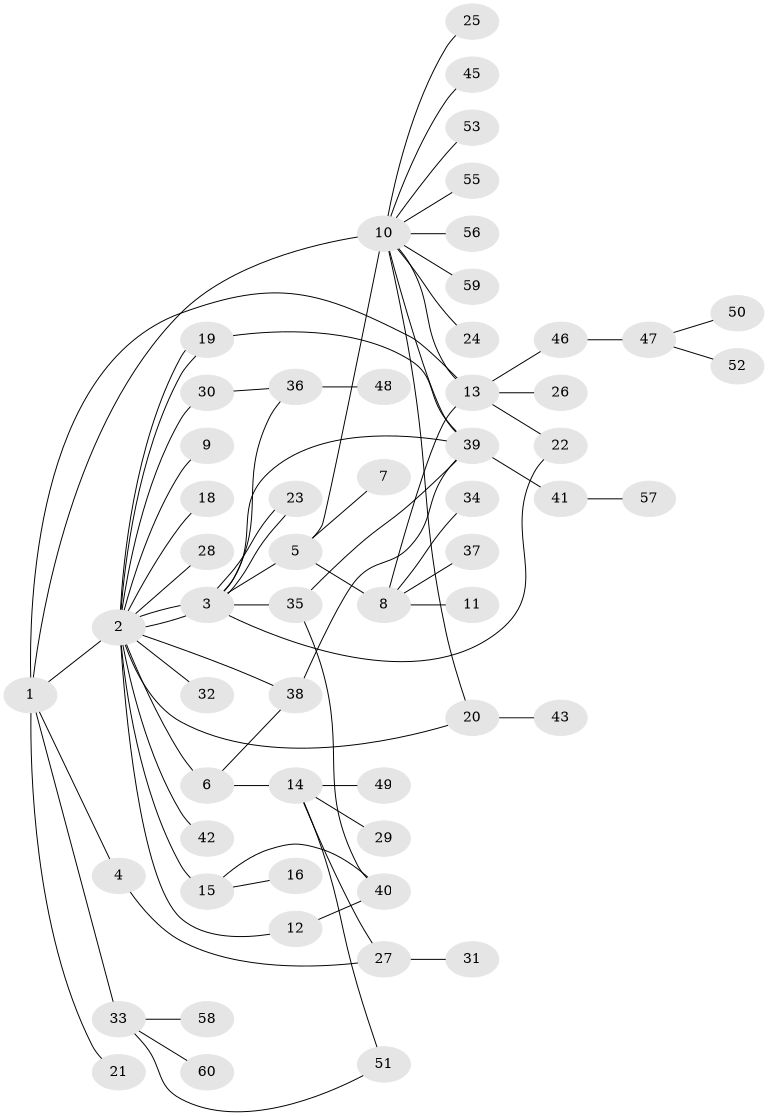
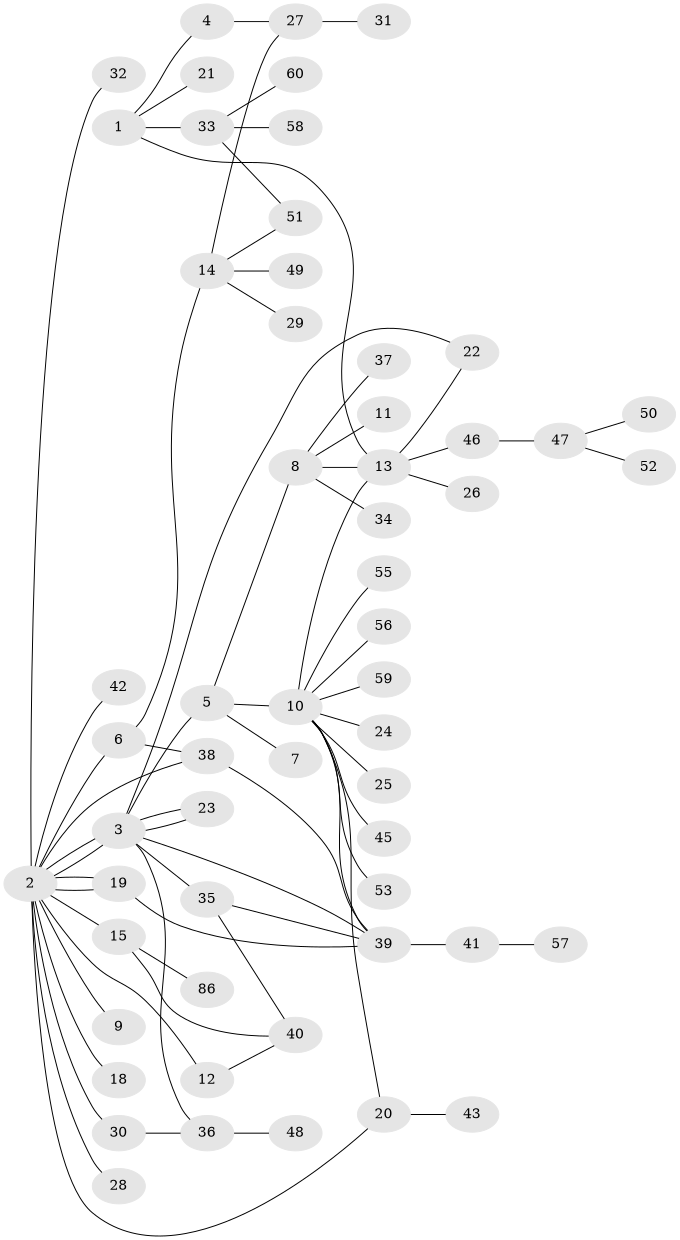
edge "10" -- "1": removed
edge "2" -- "1": removed
node "16": label "16" -> "86"
